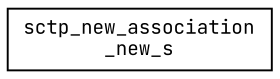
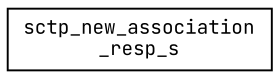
node "sctp_new_association _new_s": label "sctp_new_association _new_s" -> "sctp_new_association _resp_s"
